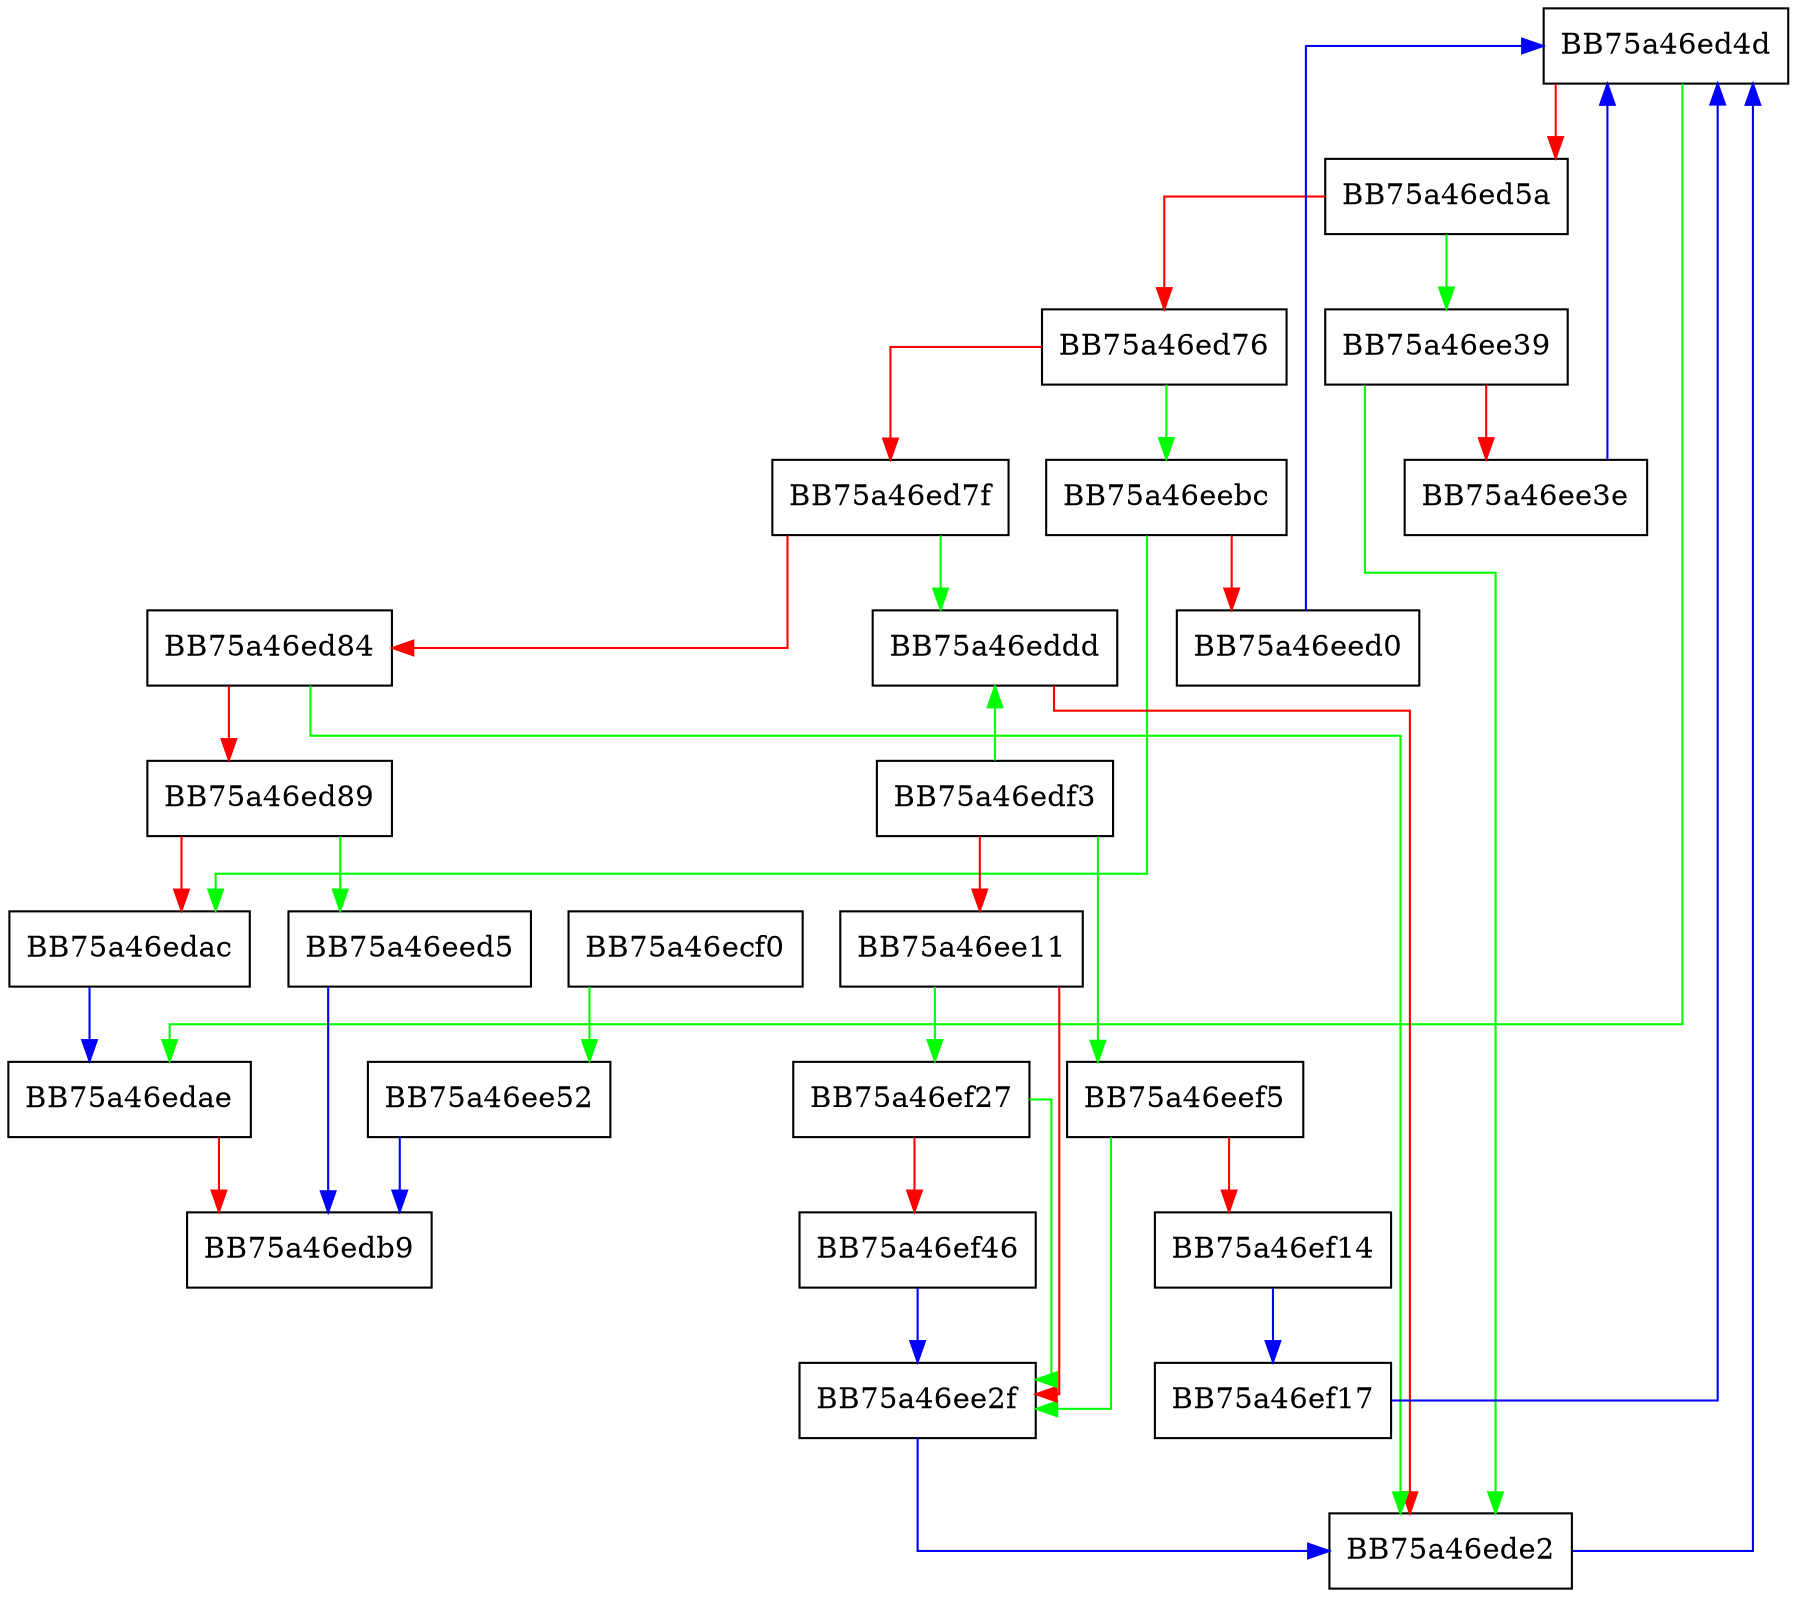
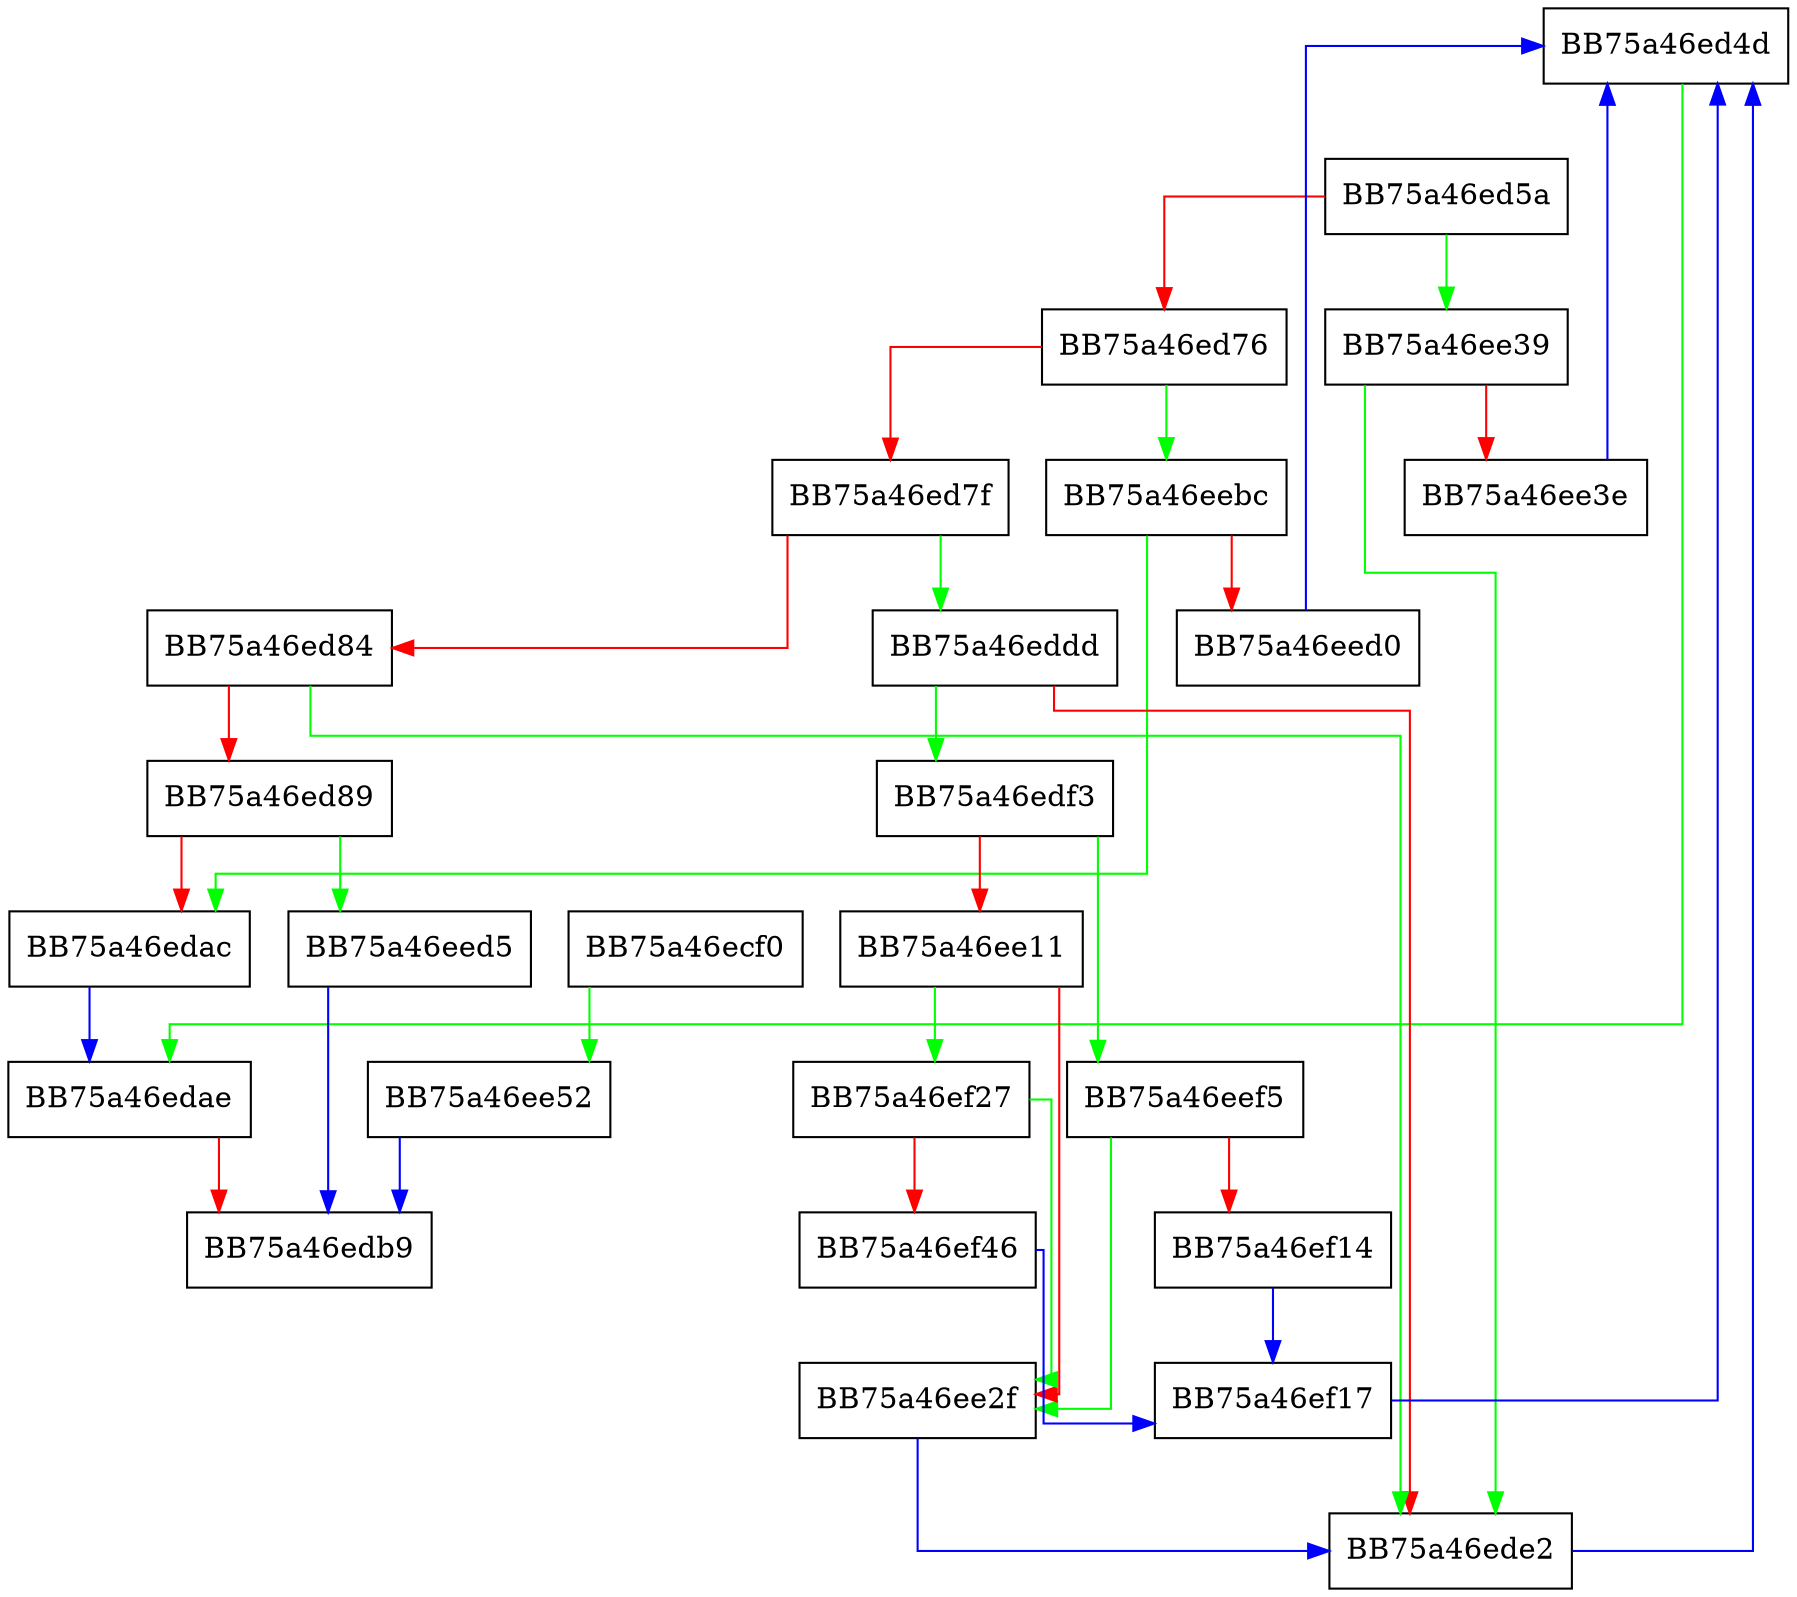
edge "BB75a46ed4d" -> "BB75a46ed5a": removed
edge "BB75a46edf3" -> "BB75a46eddd": reversed
edge "BB75a46ef46" -> "BB75a46ee2f": now "BB75a46ef46" -> "BB75a46ef17"
